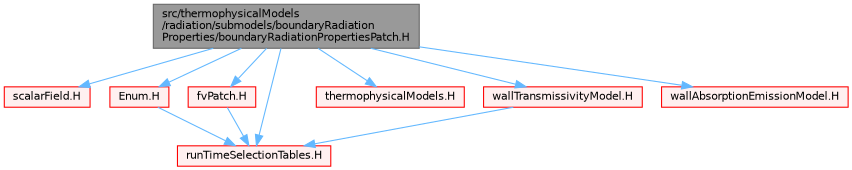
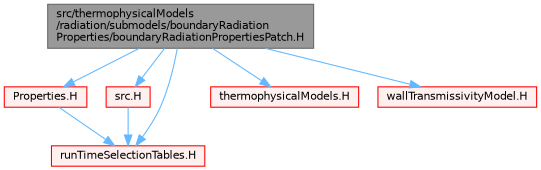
node "scalarField.H": removed
node "Enum.H": label "Enum.H" -> "Properties.H"
node "fvPatch.H": label "fvPatch.H" -> "src.H"
node "wallAbsorptionEmissionModel.H": removed
edge "wallTransmissivityModel.H" -> "runTimeSelectionTables.H": removed
